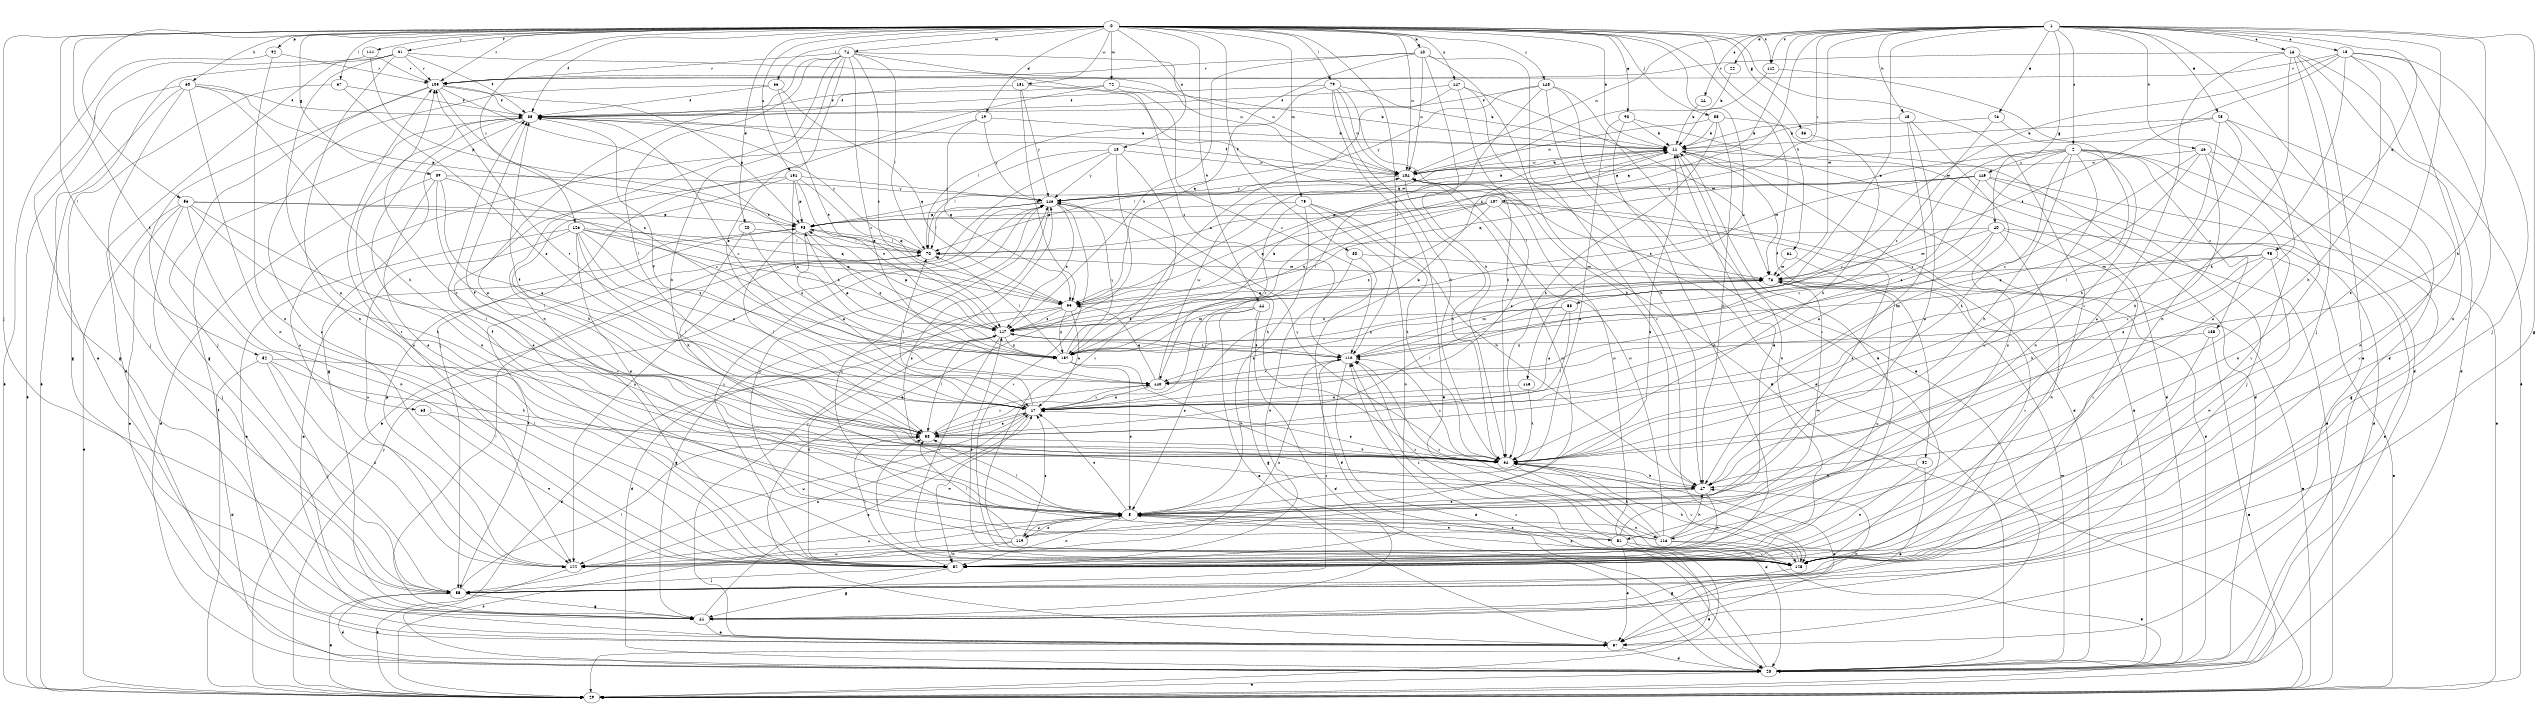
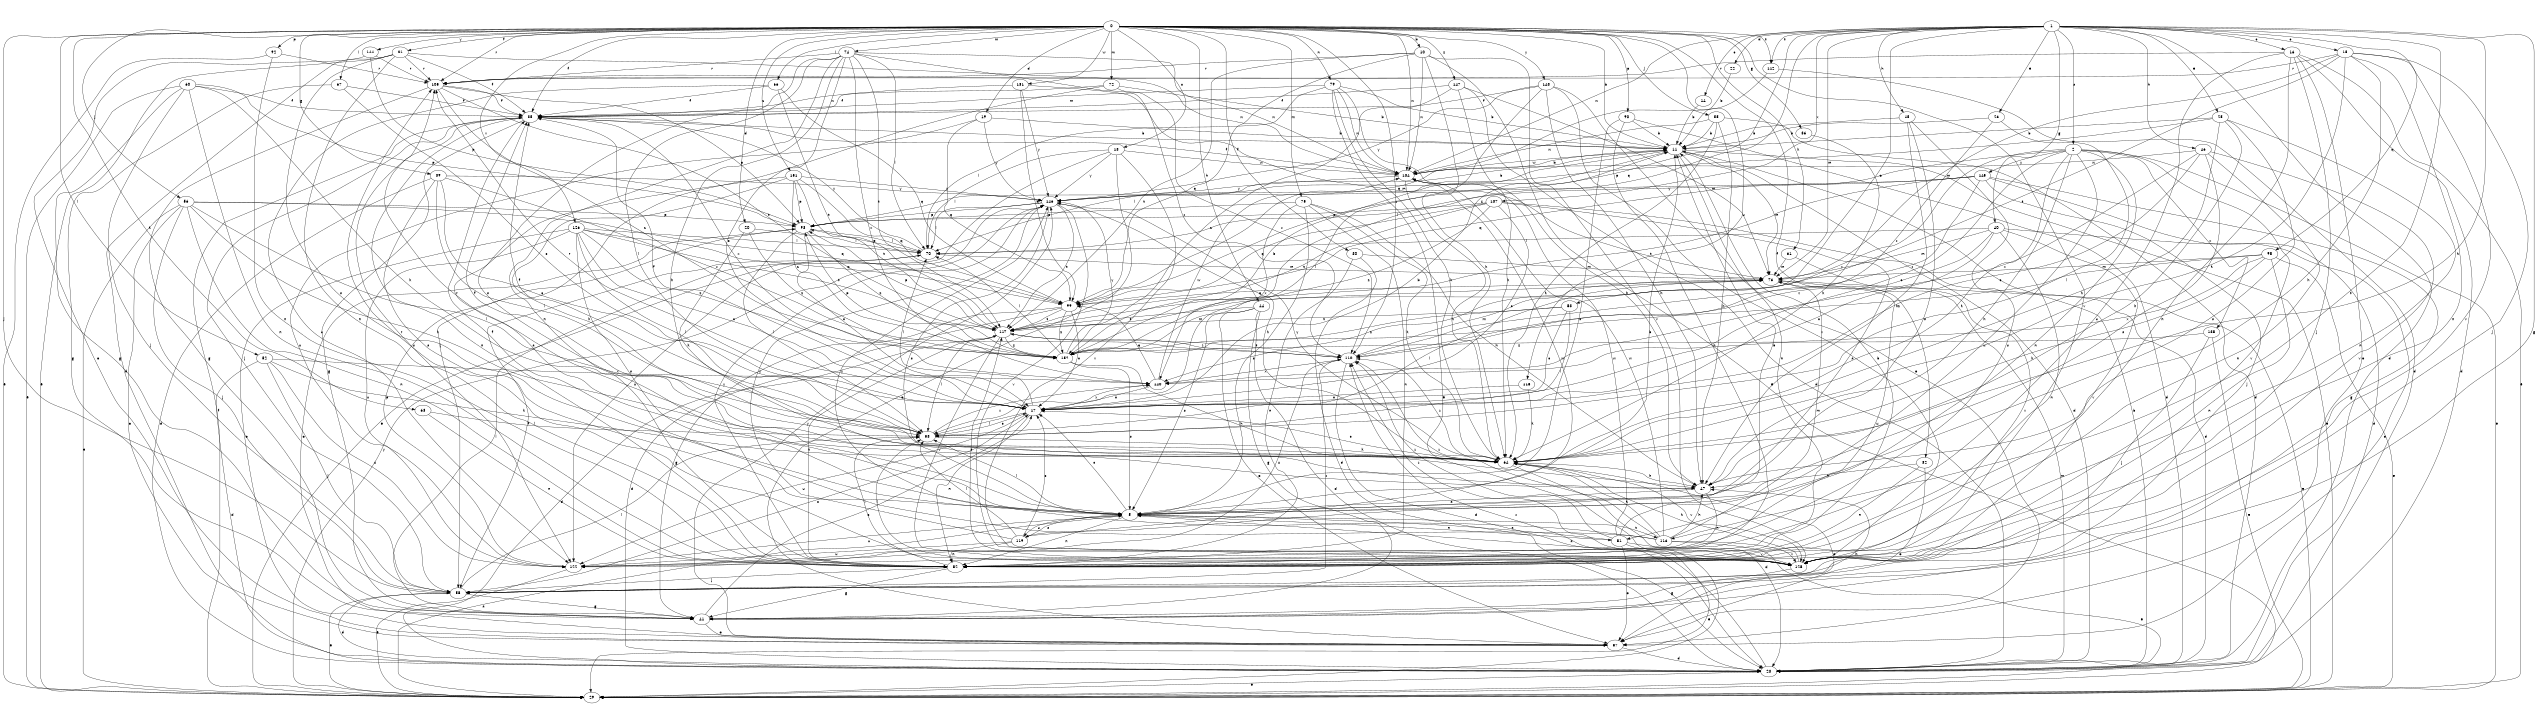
edge "0" -> "60": removed, label "k"
edge "0" -> "79": label "l" -> "n"
edge "131" -> "35": label "f" -> "w"
edge "79" -> "35": label "f" -> "m"
edge "105" -> "58": now "35" -> "58"
